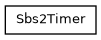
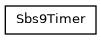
node "Sbs2Timer": label "Sbs2Timer" -> "Sbs9Timer"
